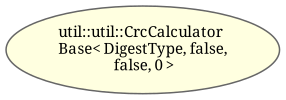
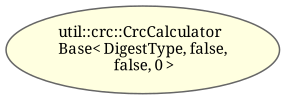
node "util::util::CrcCalculator Base< DigestType, false, false, 0 >": label "util::util::CrcCalculator Base< DigestType, false, false, 0 >" -> "util::crc::CrcCalculator Base< DigestType, false, false, 0 >"
